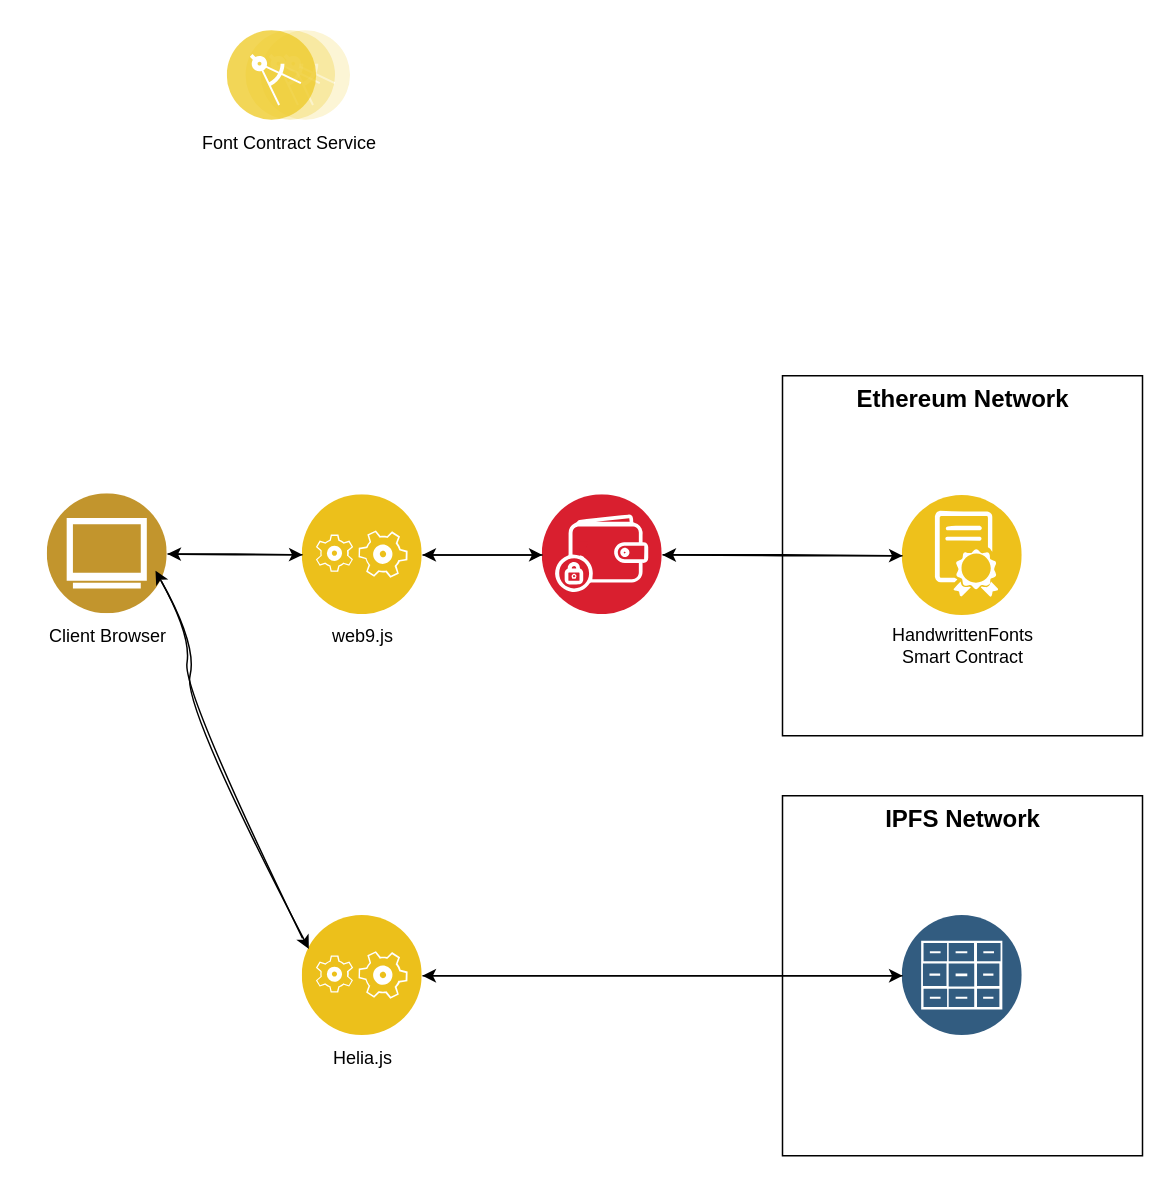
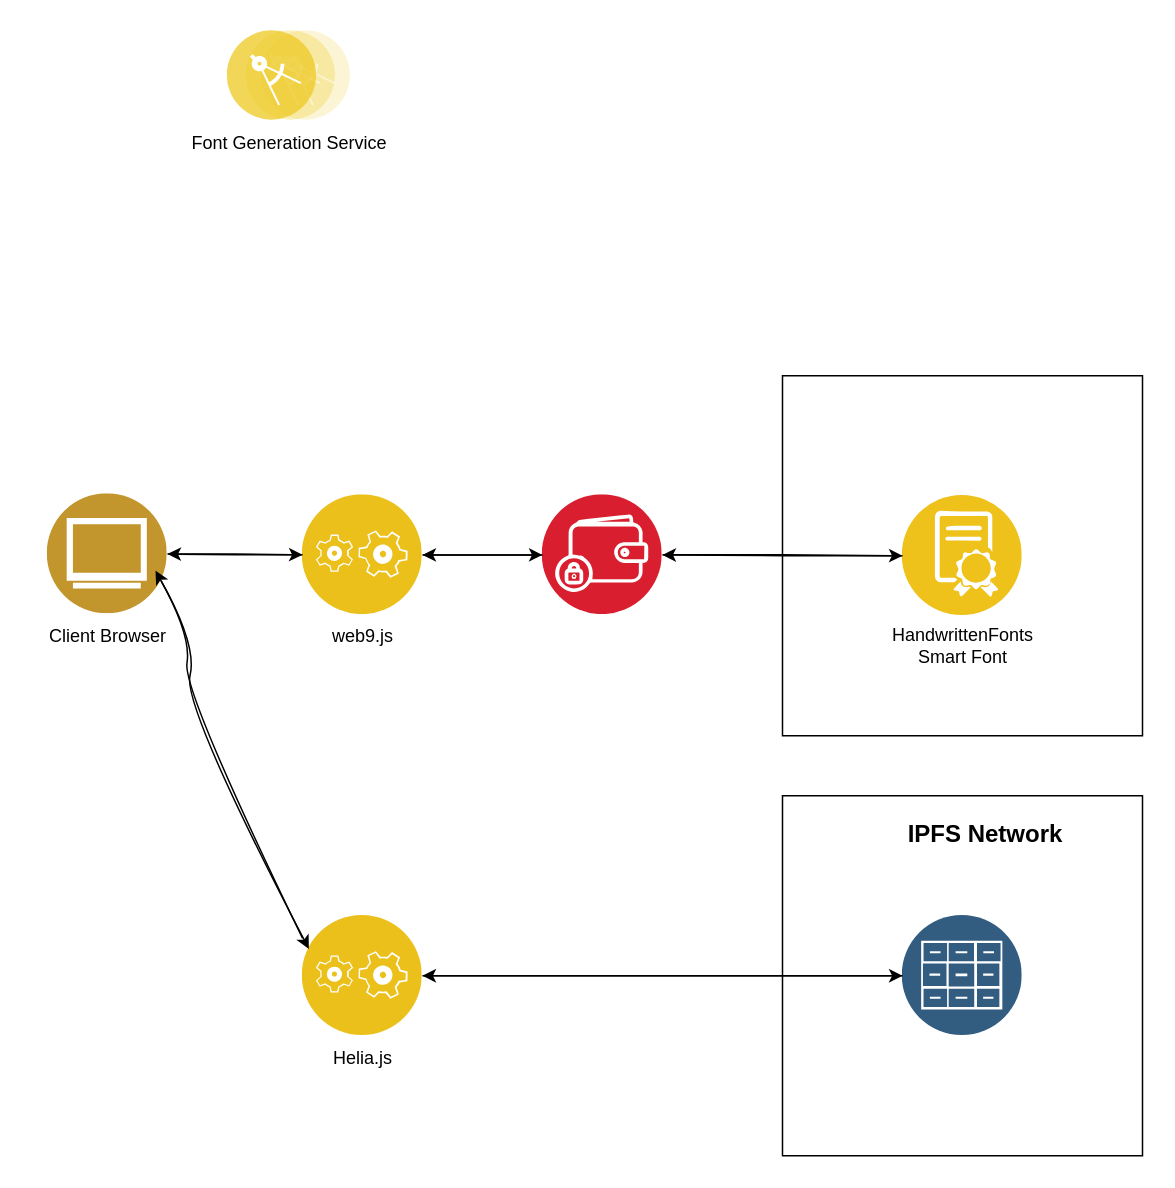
node "Font Contract Service": label "Font Contract Service" -> "Font Generation Service"
node "Ethereum Network": removed
node "HandwrittenFonts Smart Contract": label "HandwrittenFonts Smart Contract" -> "HandwrittenFonts Smart Font"
node "IPFS Network": moved (962, 818) -> (985, 833)
